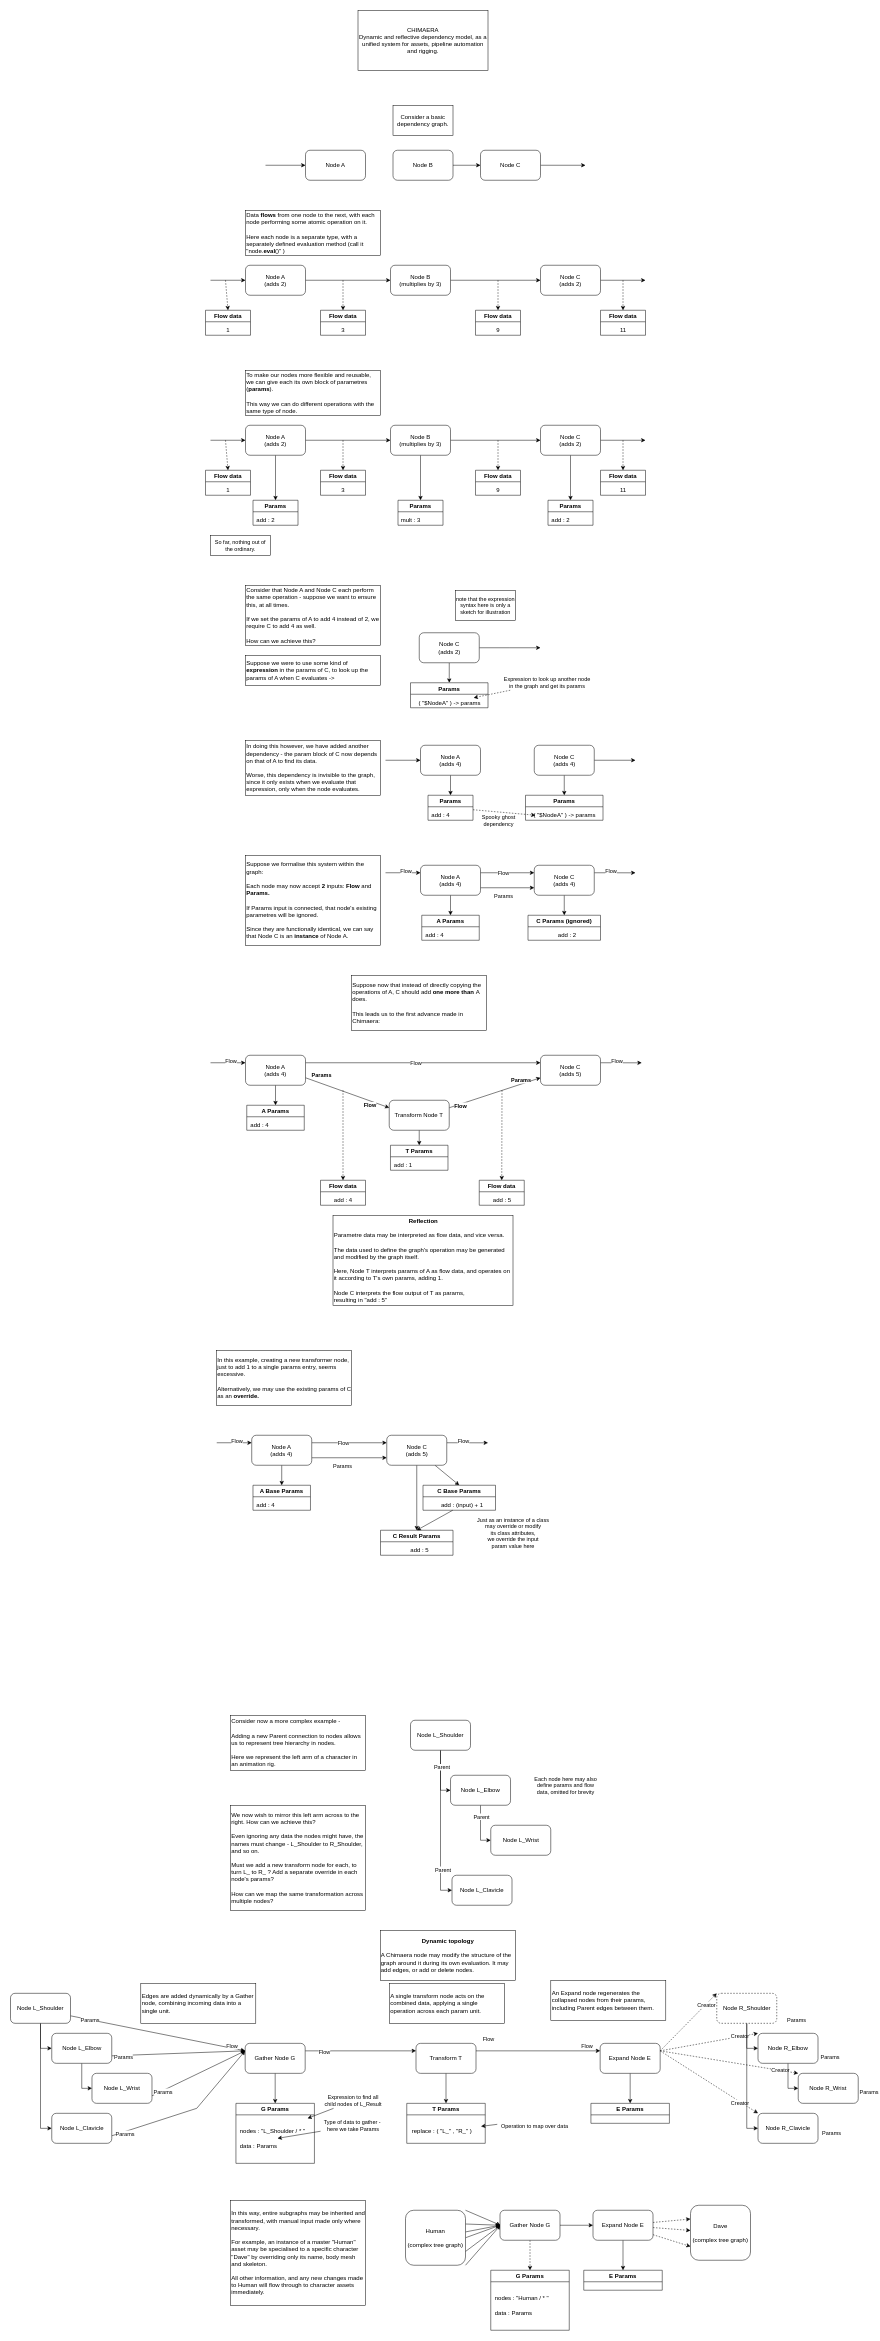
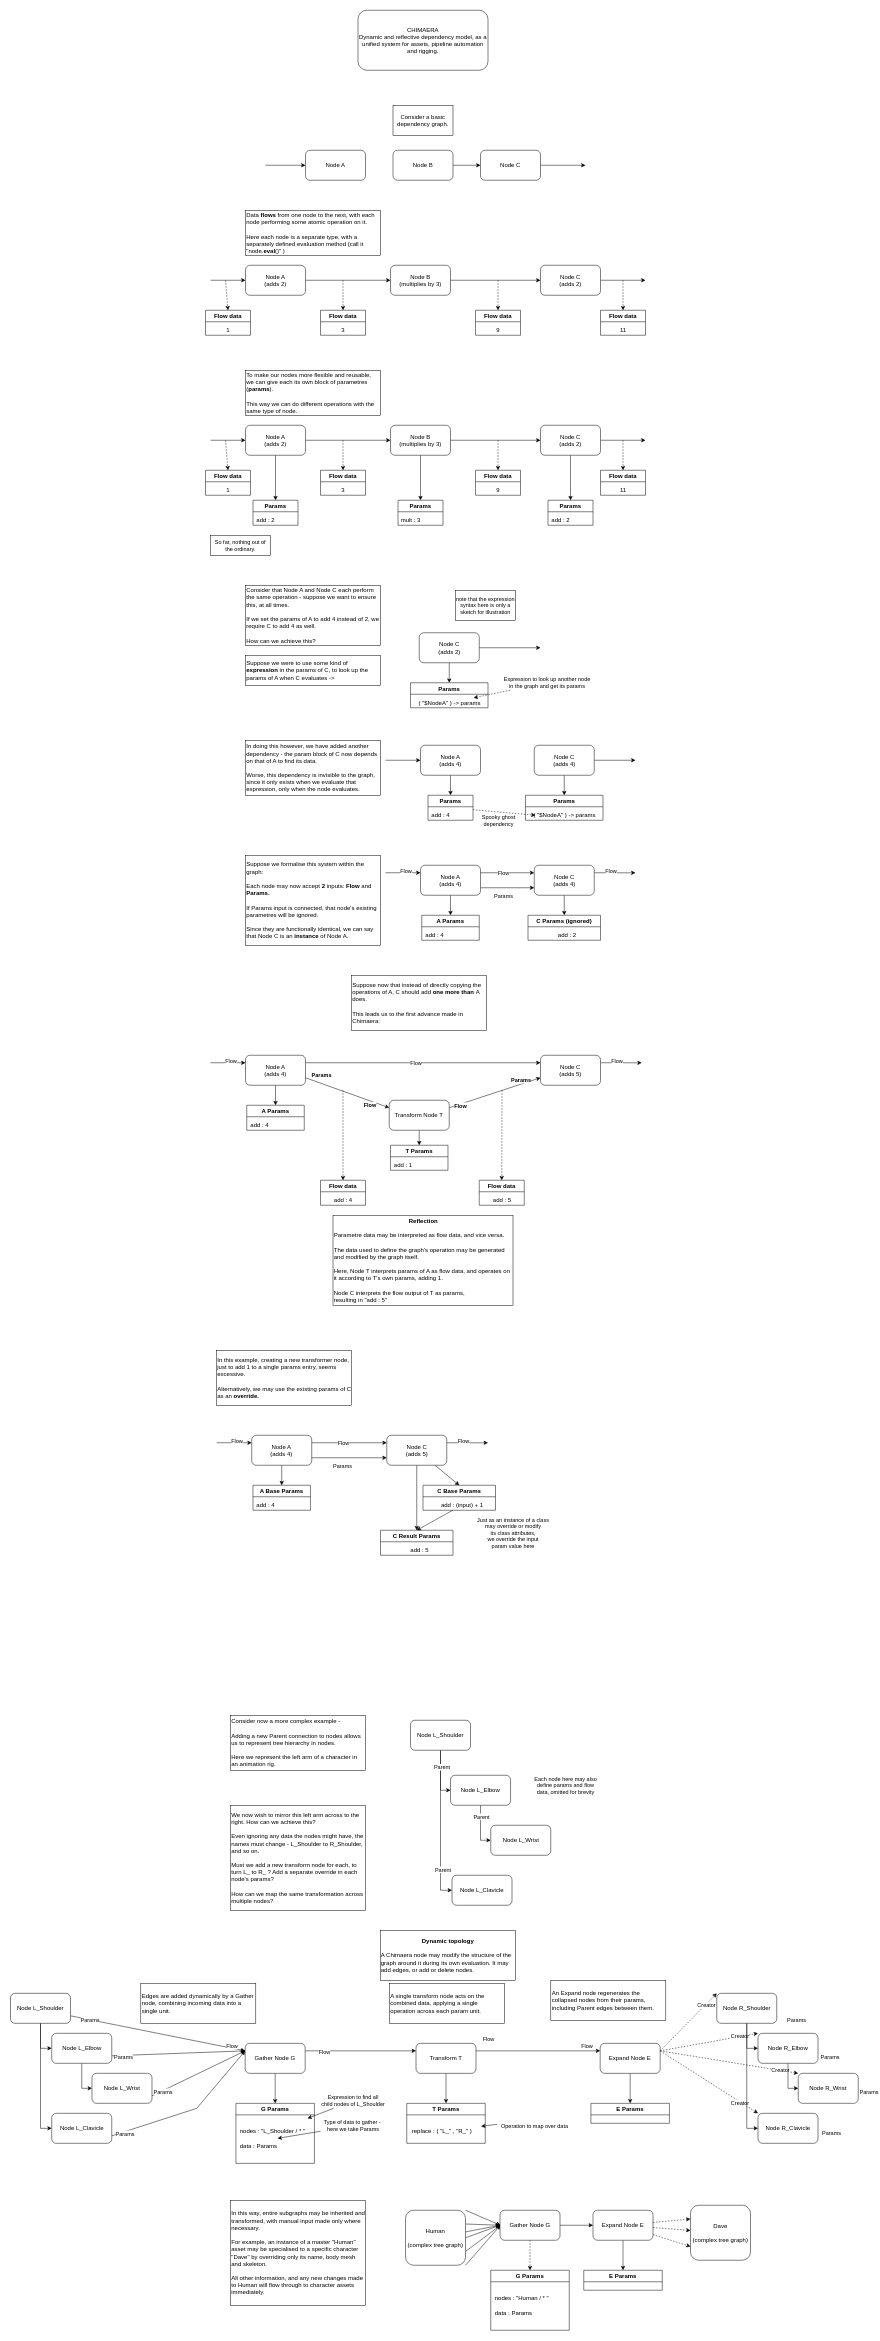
node "CHIMAERA Dynamic and reflective dependency model, as a unified system for assets, pipeline automation and rigging.": shape rectangle -> rounded rectangle
node "Node R_Shoulder": style dashed -> solid
node "Expression to find all child nodes of L_Result": label "Expression to find all child nodes of L_Result" -> "Expression to find all child nodes of L_Shoulder"
